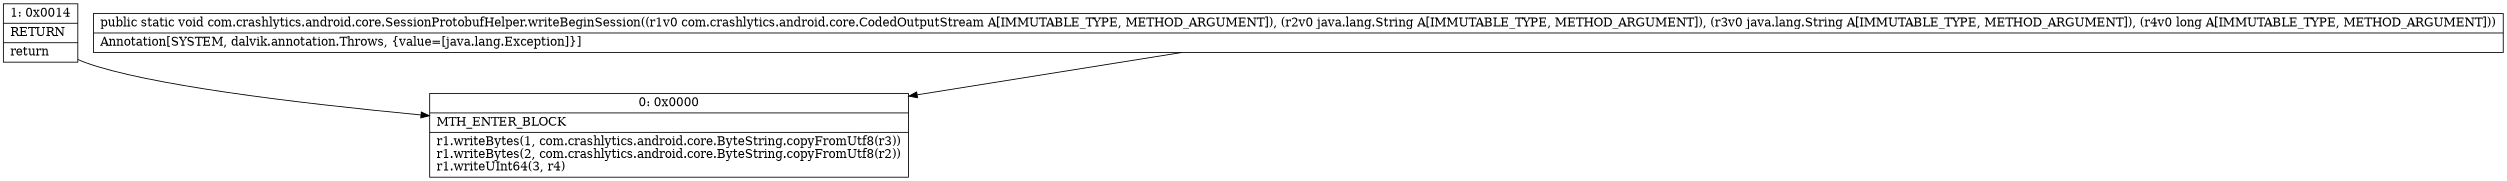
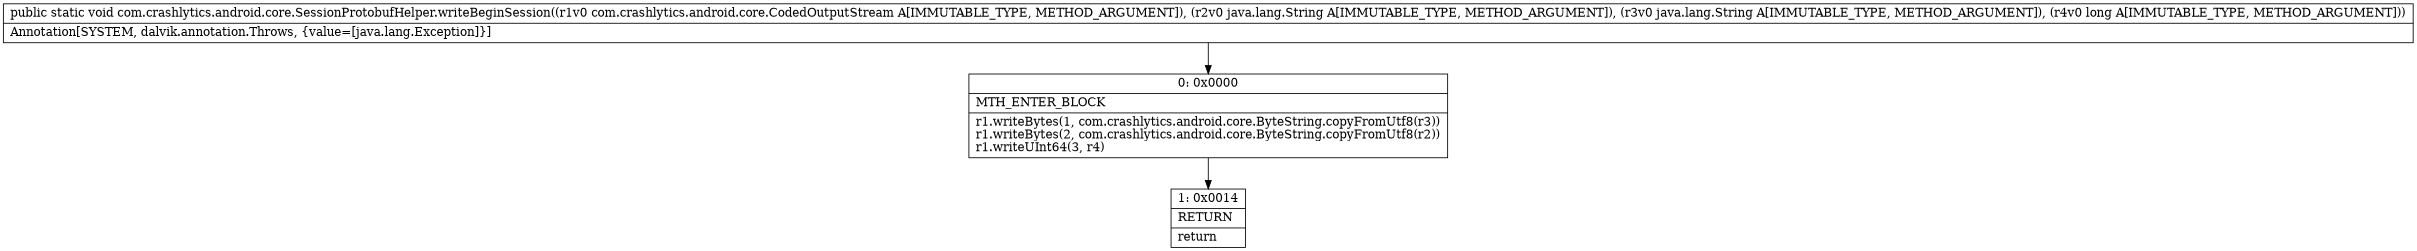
edge "1: 0x0014" -> "0: 0x0000": reversed
